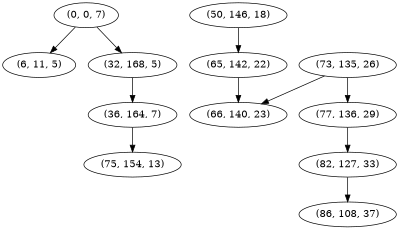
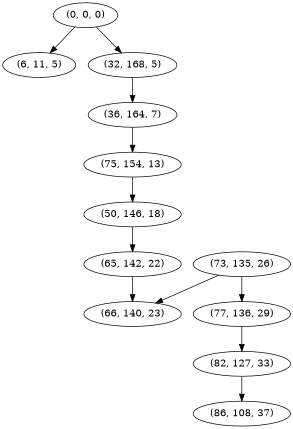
node "(0, 0, 7)": label "(0, 0, 7)" -> "(0, 0, 0)"
edge "(75, 154, 13)" -> "(50, 146, 18)": added
